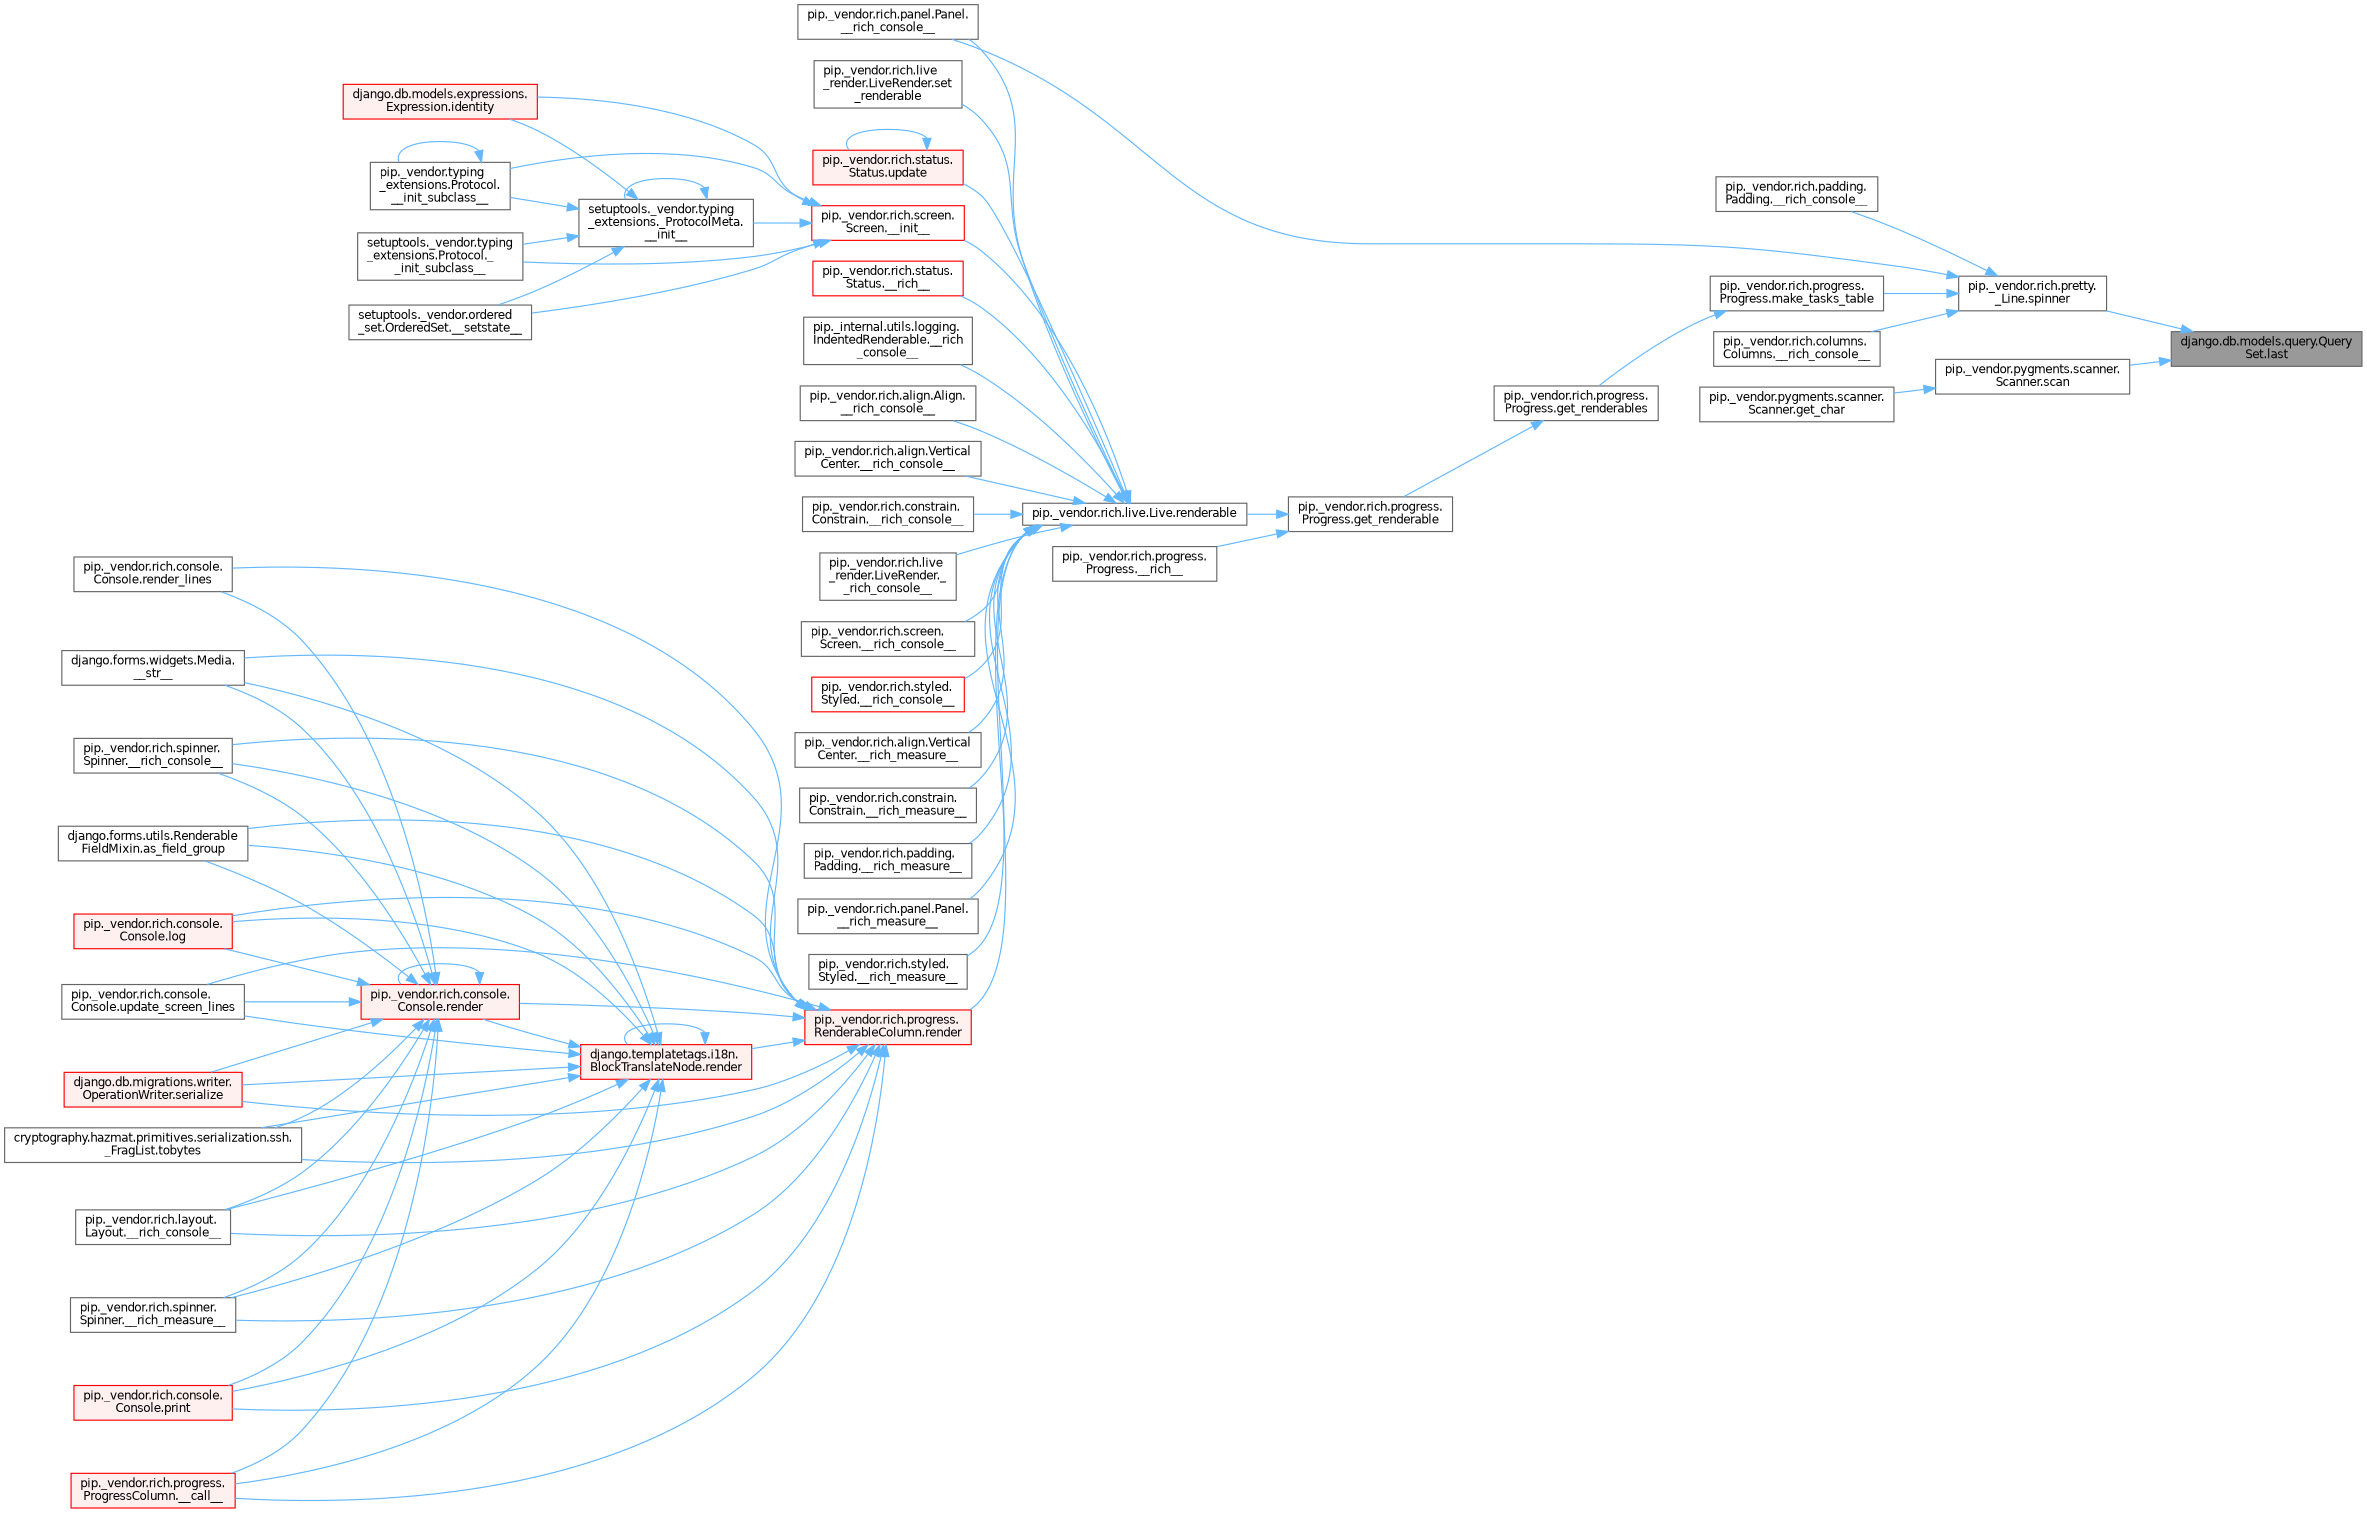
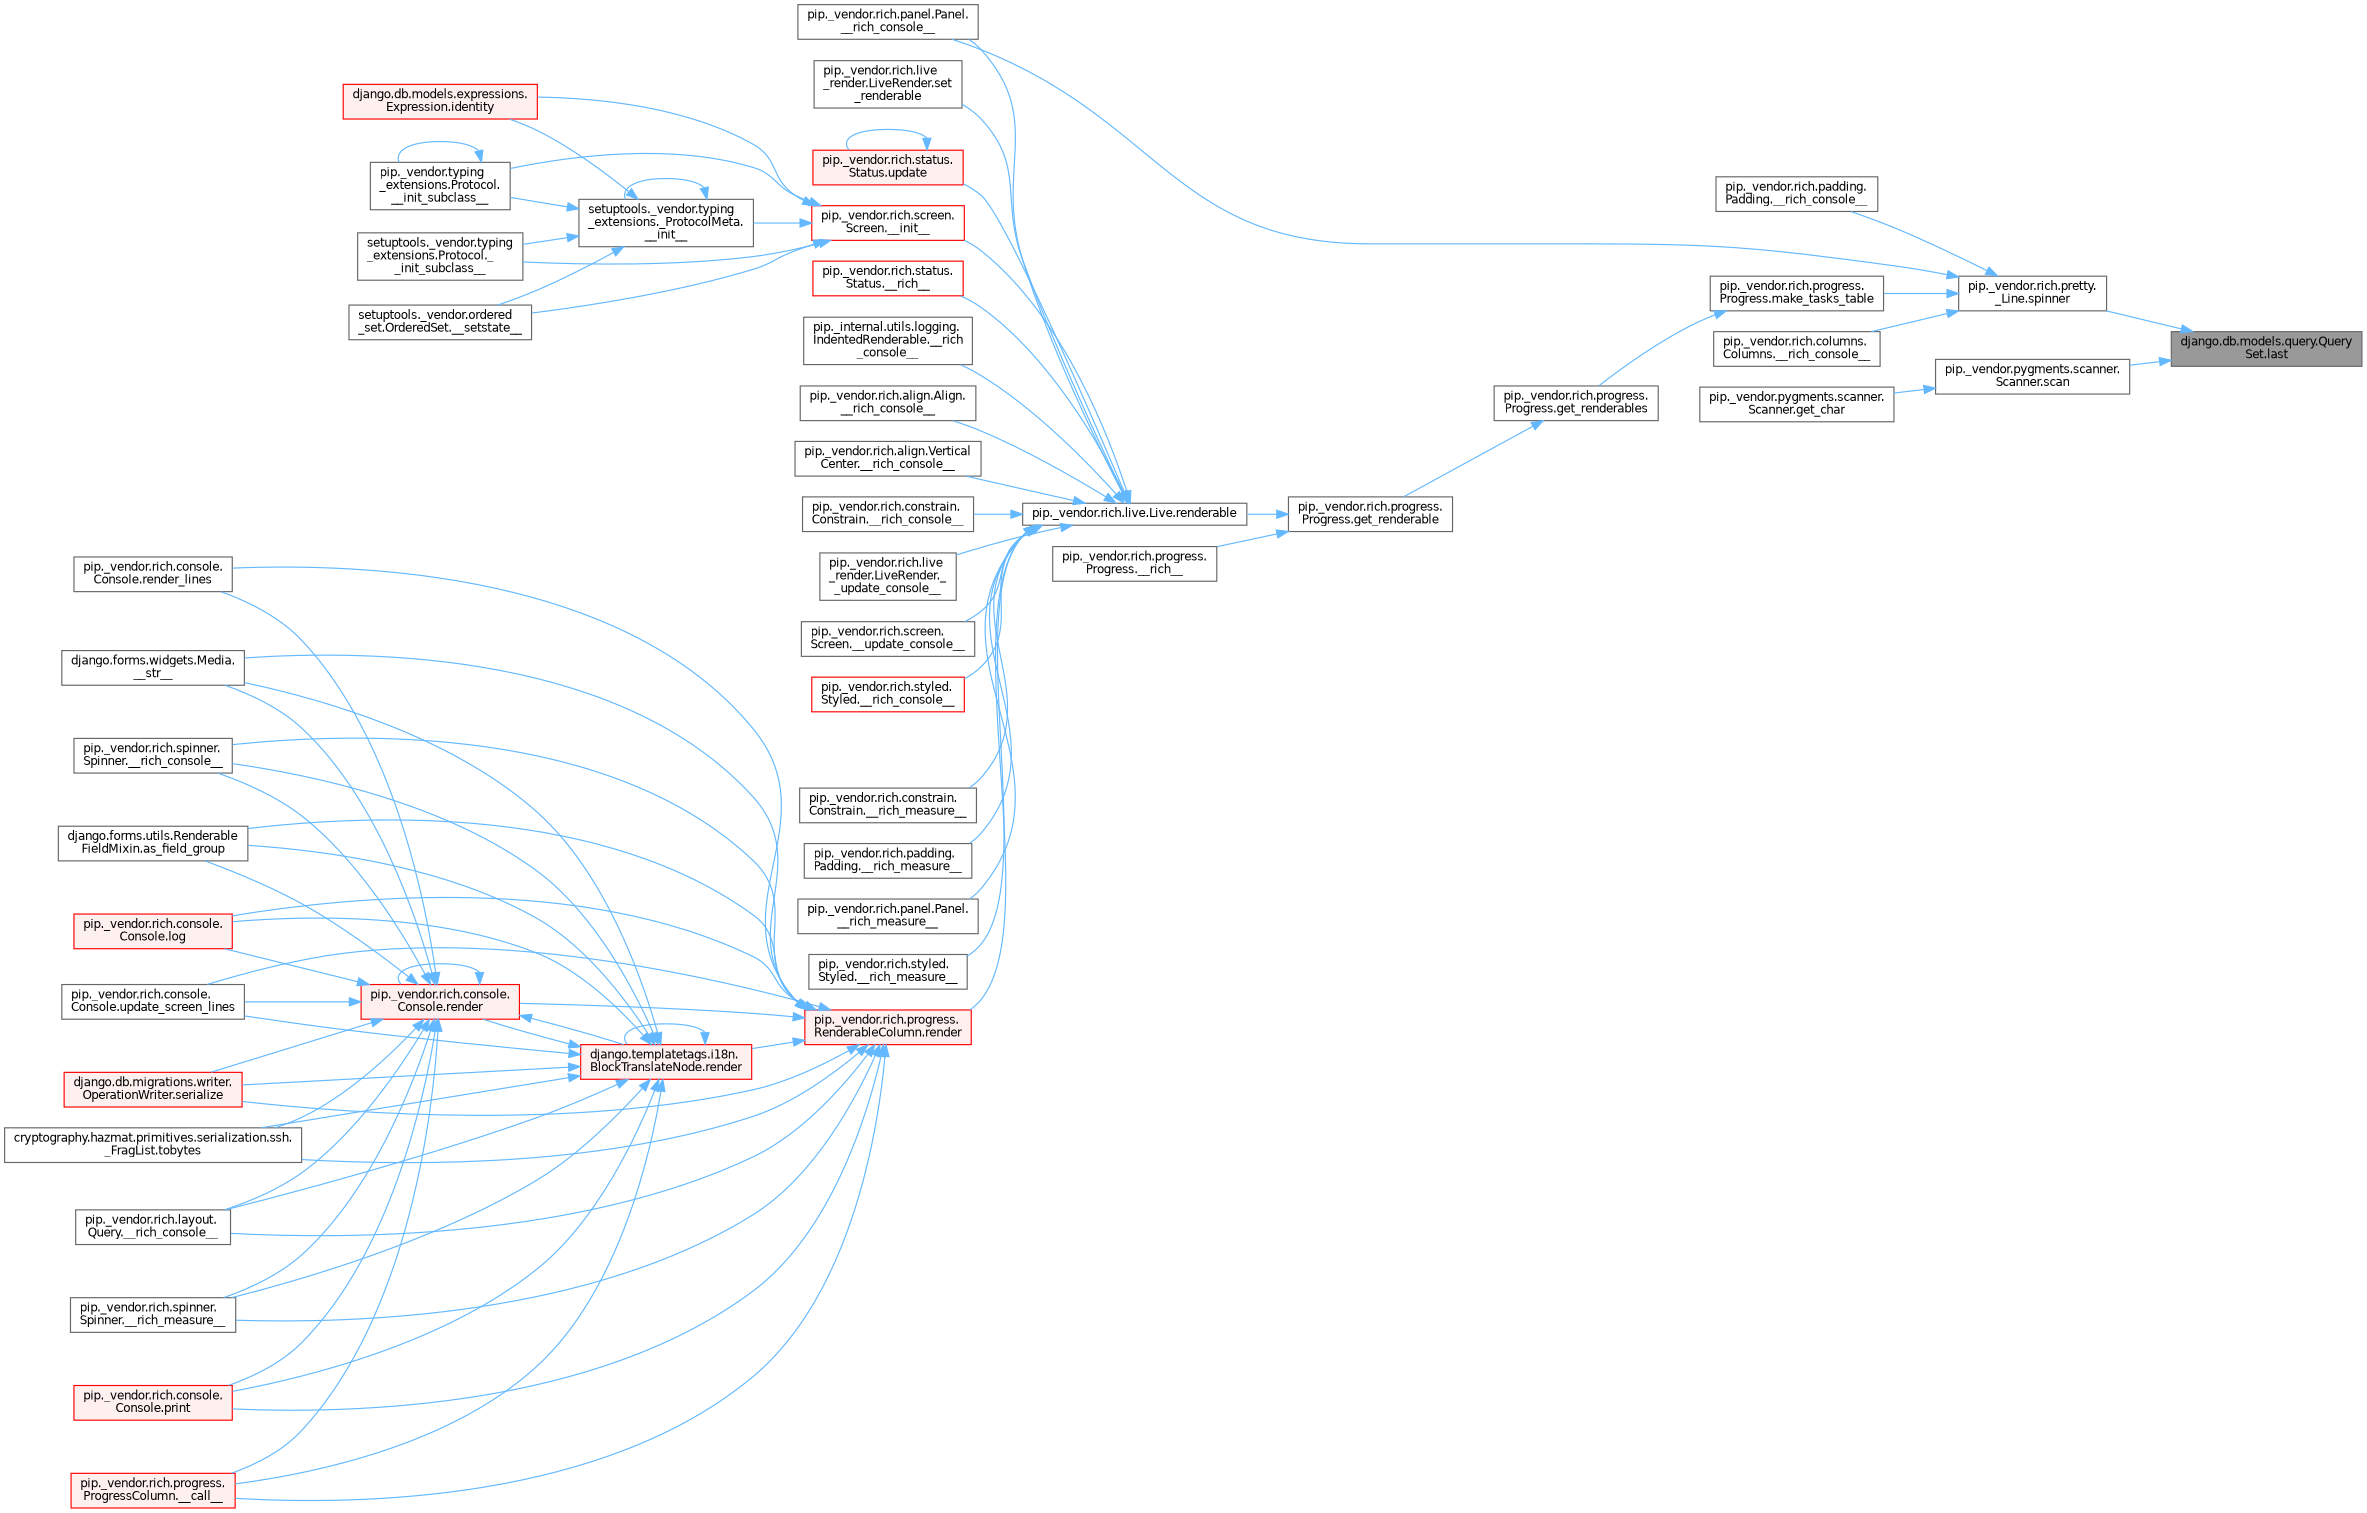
node "pip._vendor.rich.live _render.LiveRender._ _rich_console__": label "pip._vendor.rich.live _render.LiveRender._ _rich_console__" -> "pip._vendor.rich.live _render.LiveRender._ _update_console__"
node "pip._vendor.rich.screen. Screen.__rich_console__": label "pip._vendor.rich.screen. Screen.__rich_console__" -> "pip._vendor.rich.screen. Screen.__update_console__"
node "pip._vendor.rich.align.Vertical Center.__rich_measure__": removed
edge "django.templatetags.i18n. BlockTranslateNode.render" -> "pip._vendor.rich.console. Console.render": added
node "pip._vendor.rich.layout. Layout.__rich_console__": label "pip._vendor.rich.layout. Layout.__rich_console__" -> "pip._vendor.rich.layout. Query.__rich_console__"
